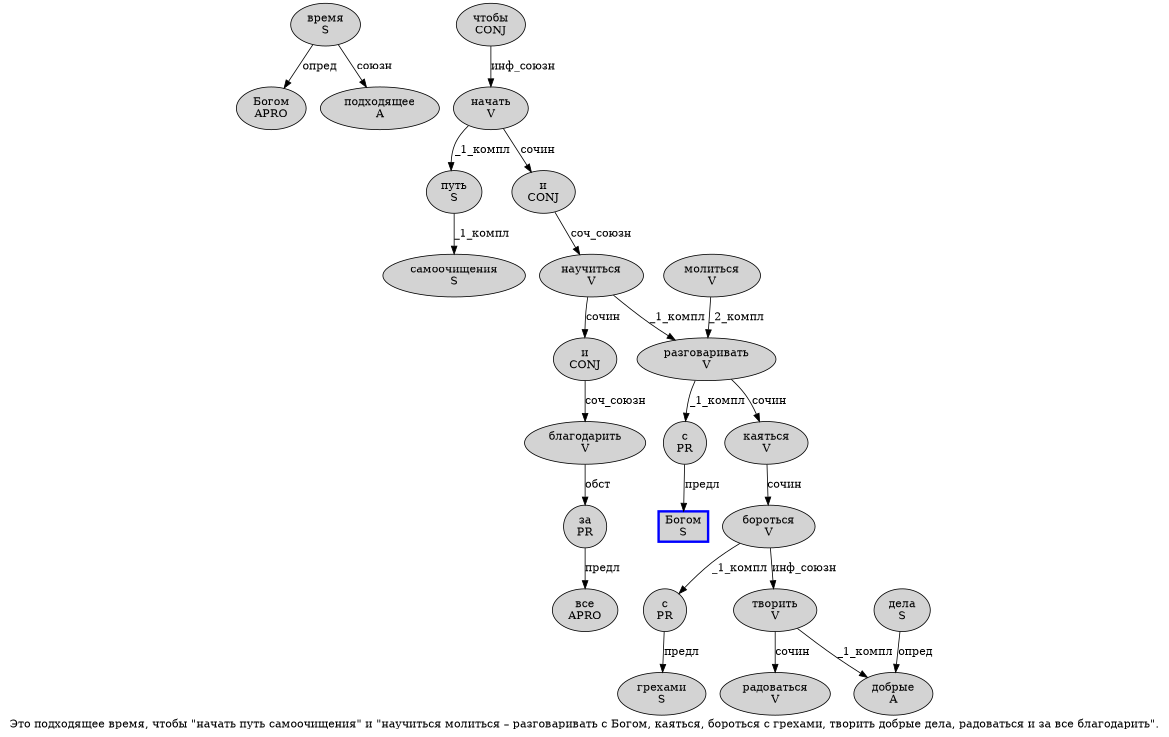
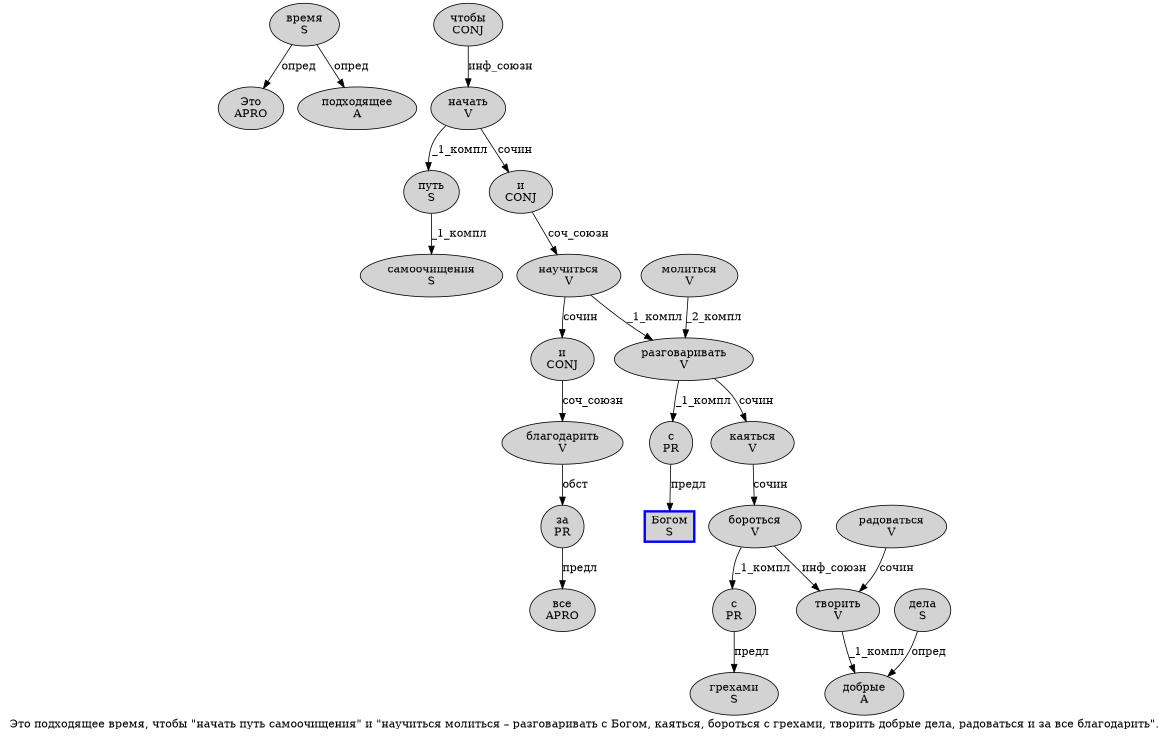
edge "время S" -> "подходящее A": label "союзн" -> "опред"
node "Богом APRO": label "Богом APRO" -> "Это APRO"
edge "творить V" -> "радоваться V": reversed
